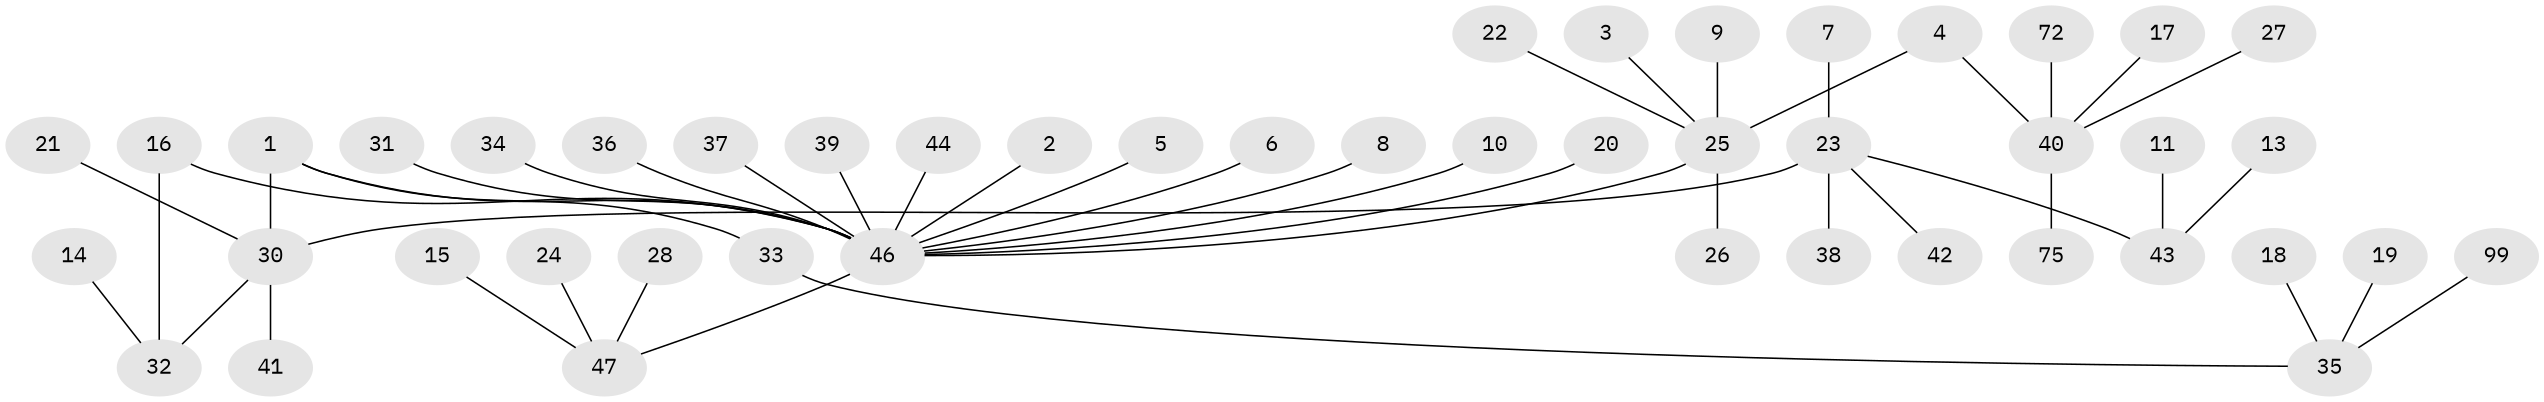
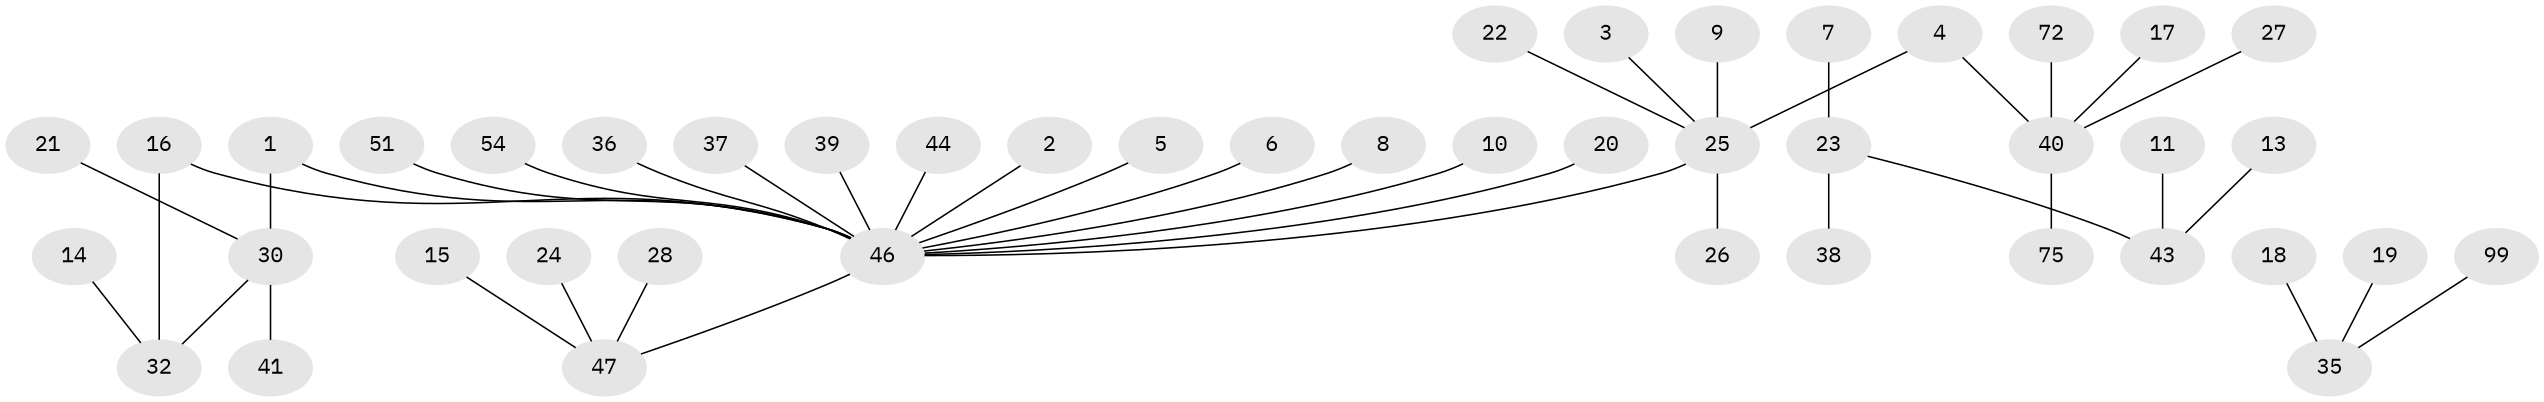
node "31": label "31" -> "51"
node "34": label "34" -> "54"
edge "23" -- "30": removed
node "33": removed
node "42": removed
